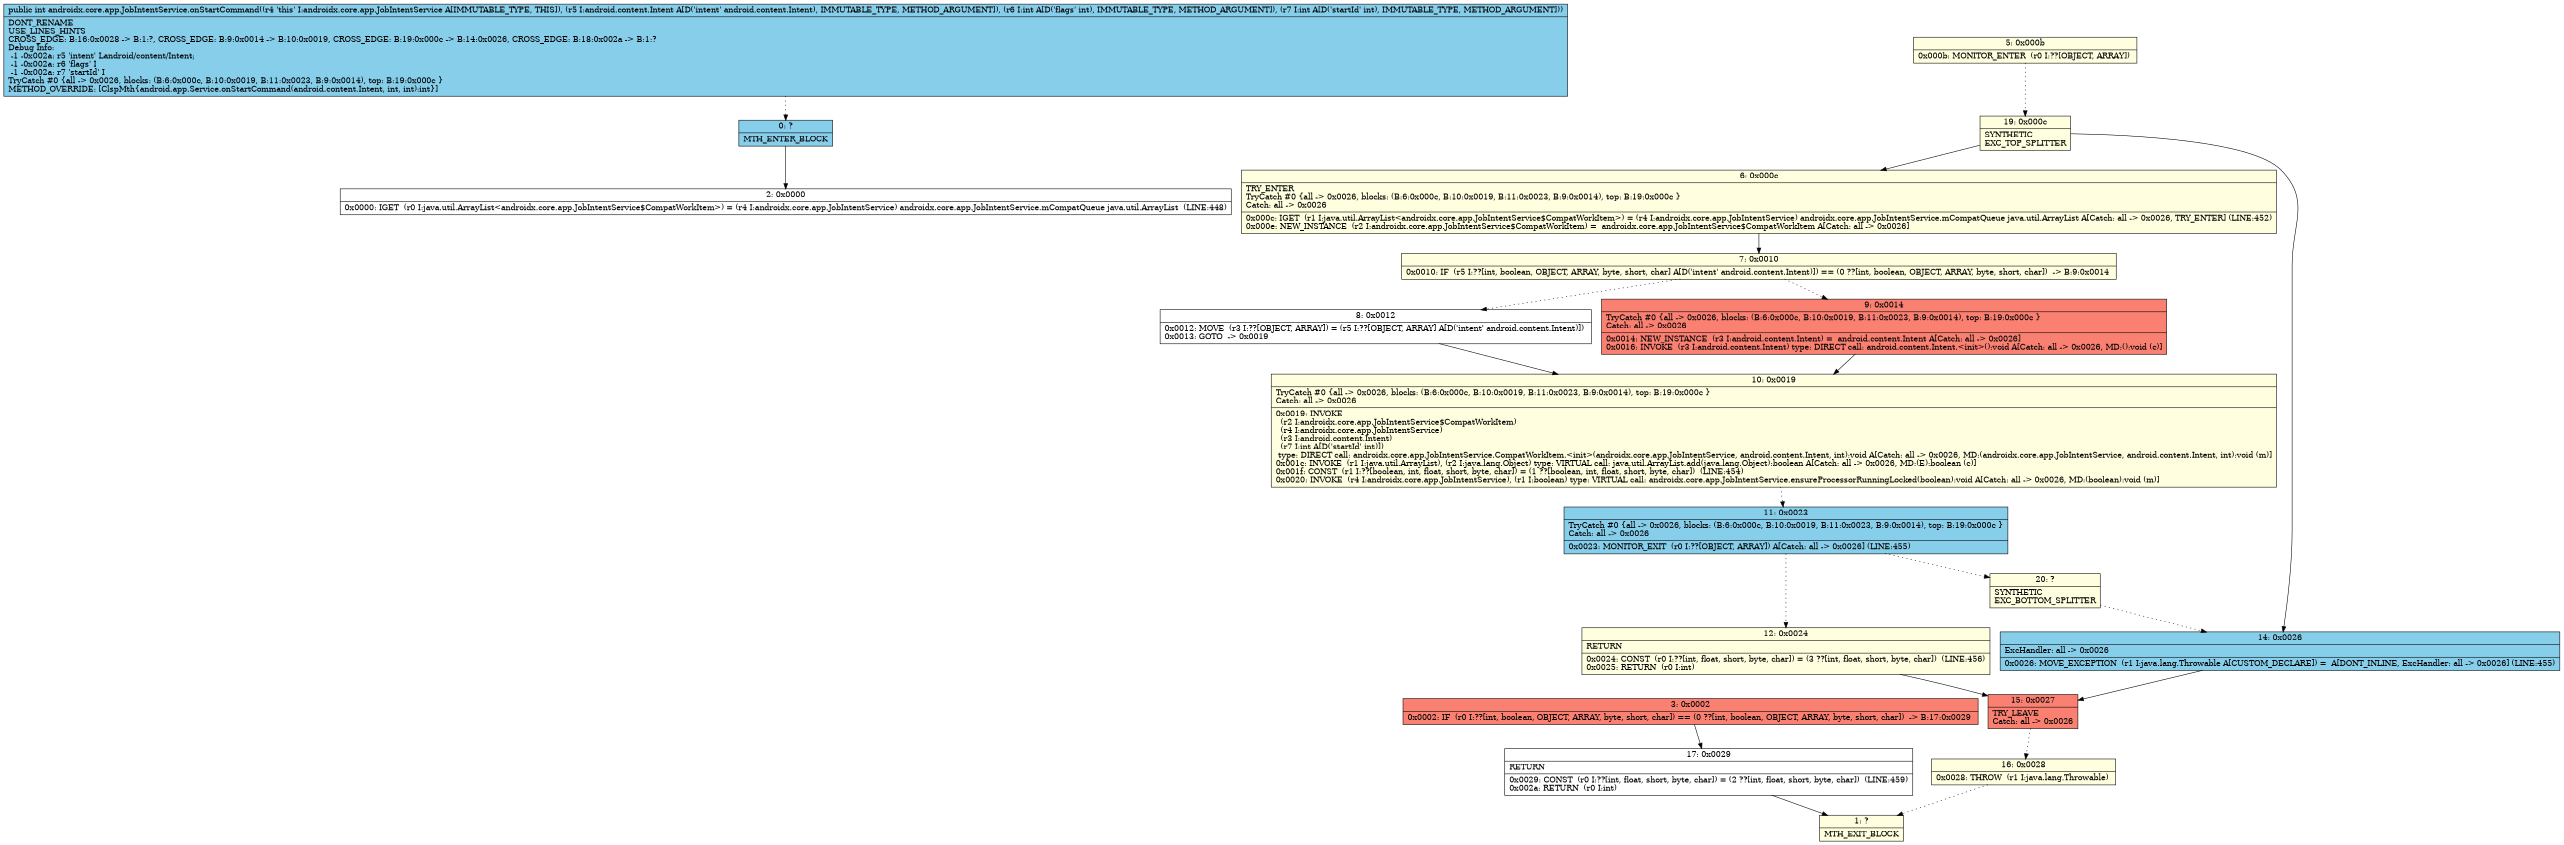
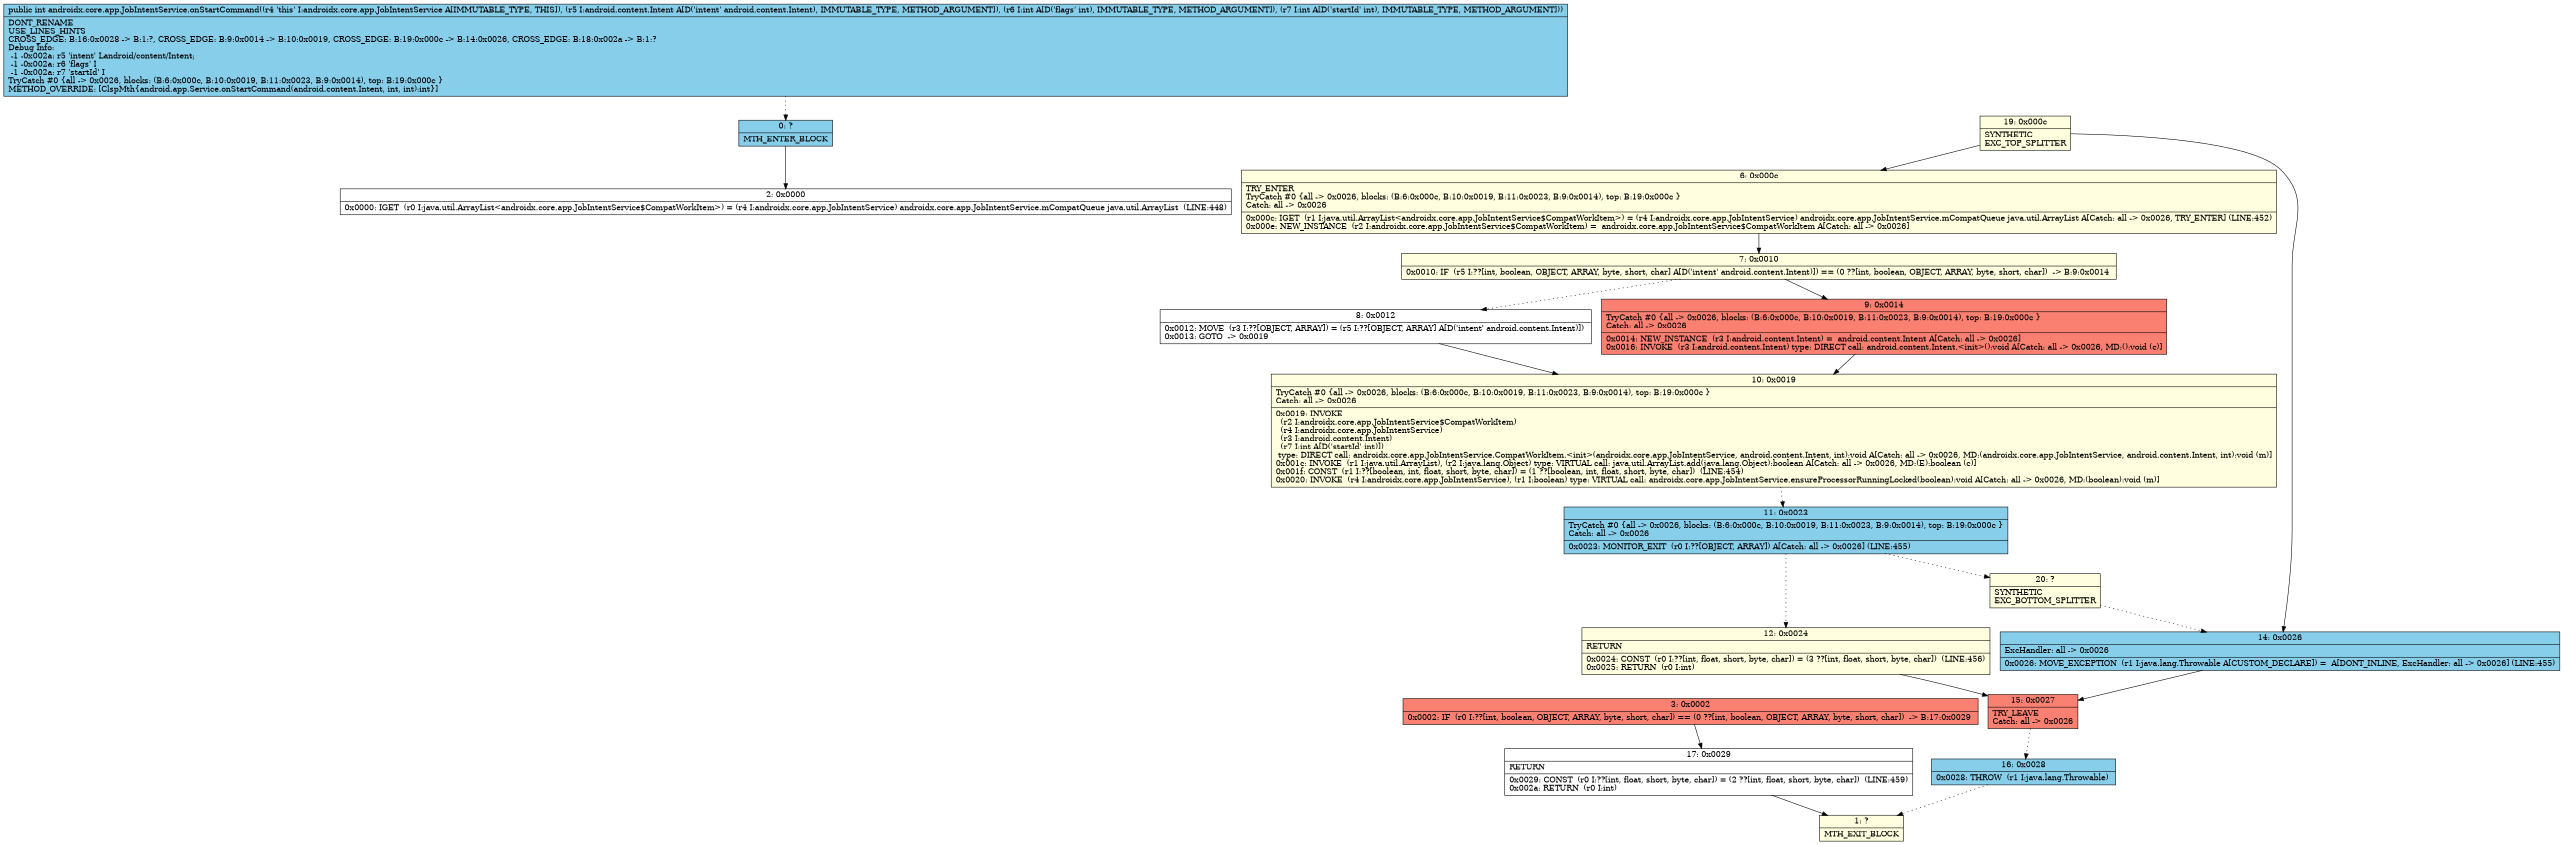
node "5: 0x000b": removed
edge "7: 0x0010" -> "9: 0x0014": style dotted -> solid
node "16: 0x0028": fillcolor lightyellow -> skyblue
